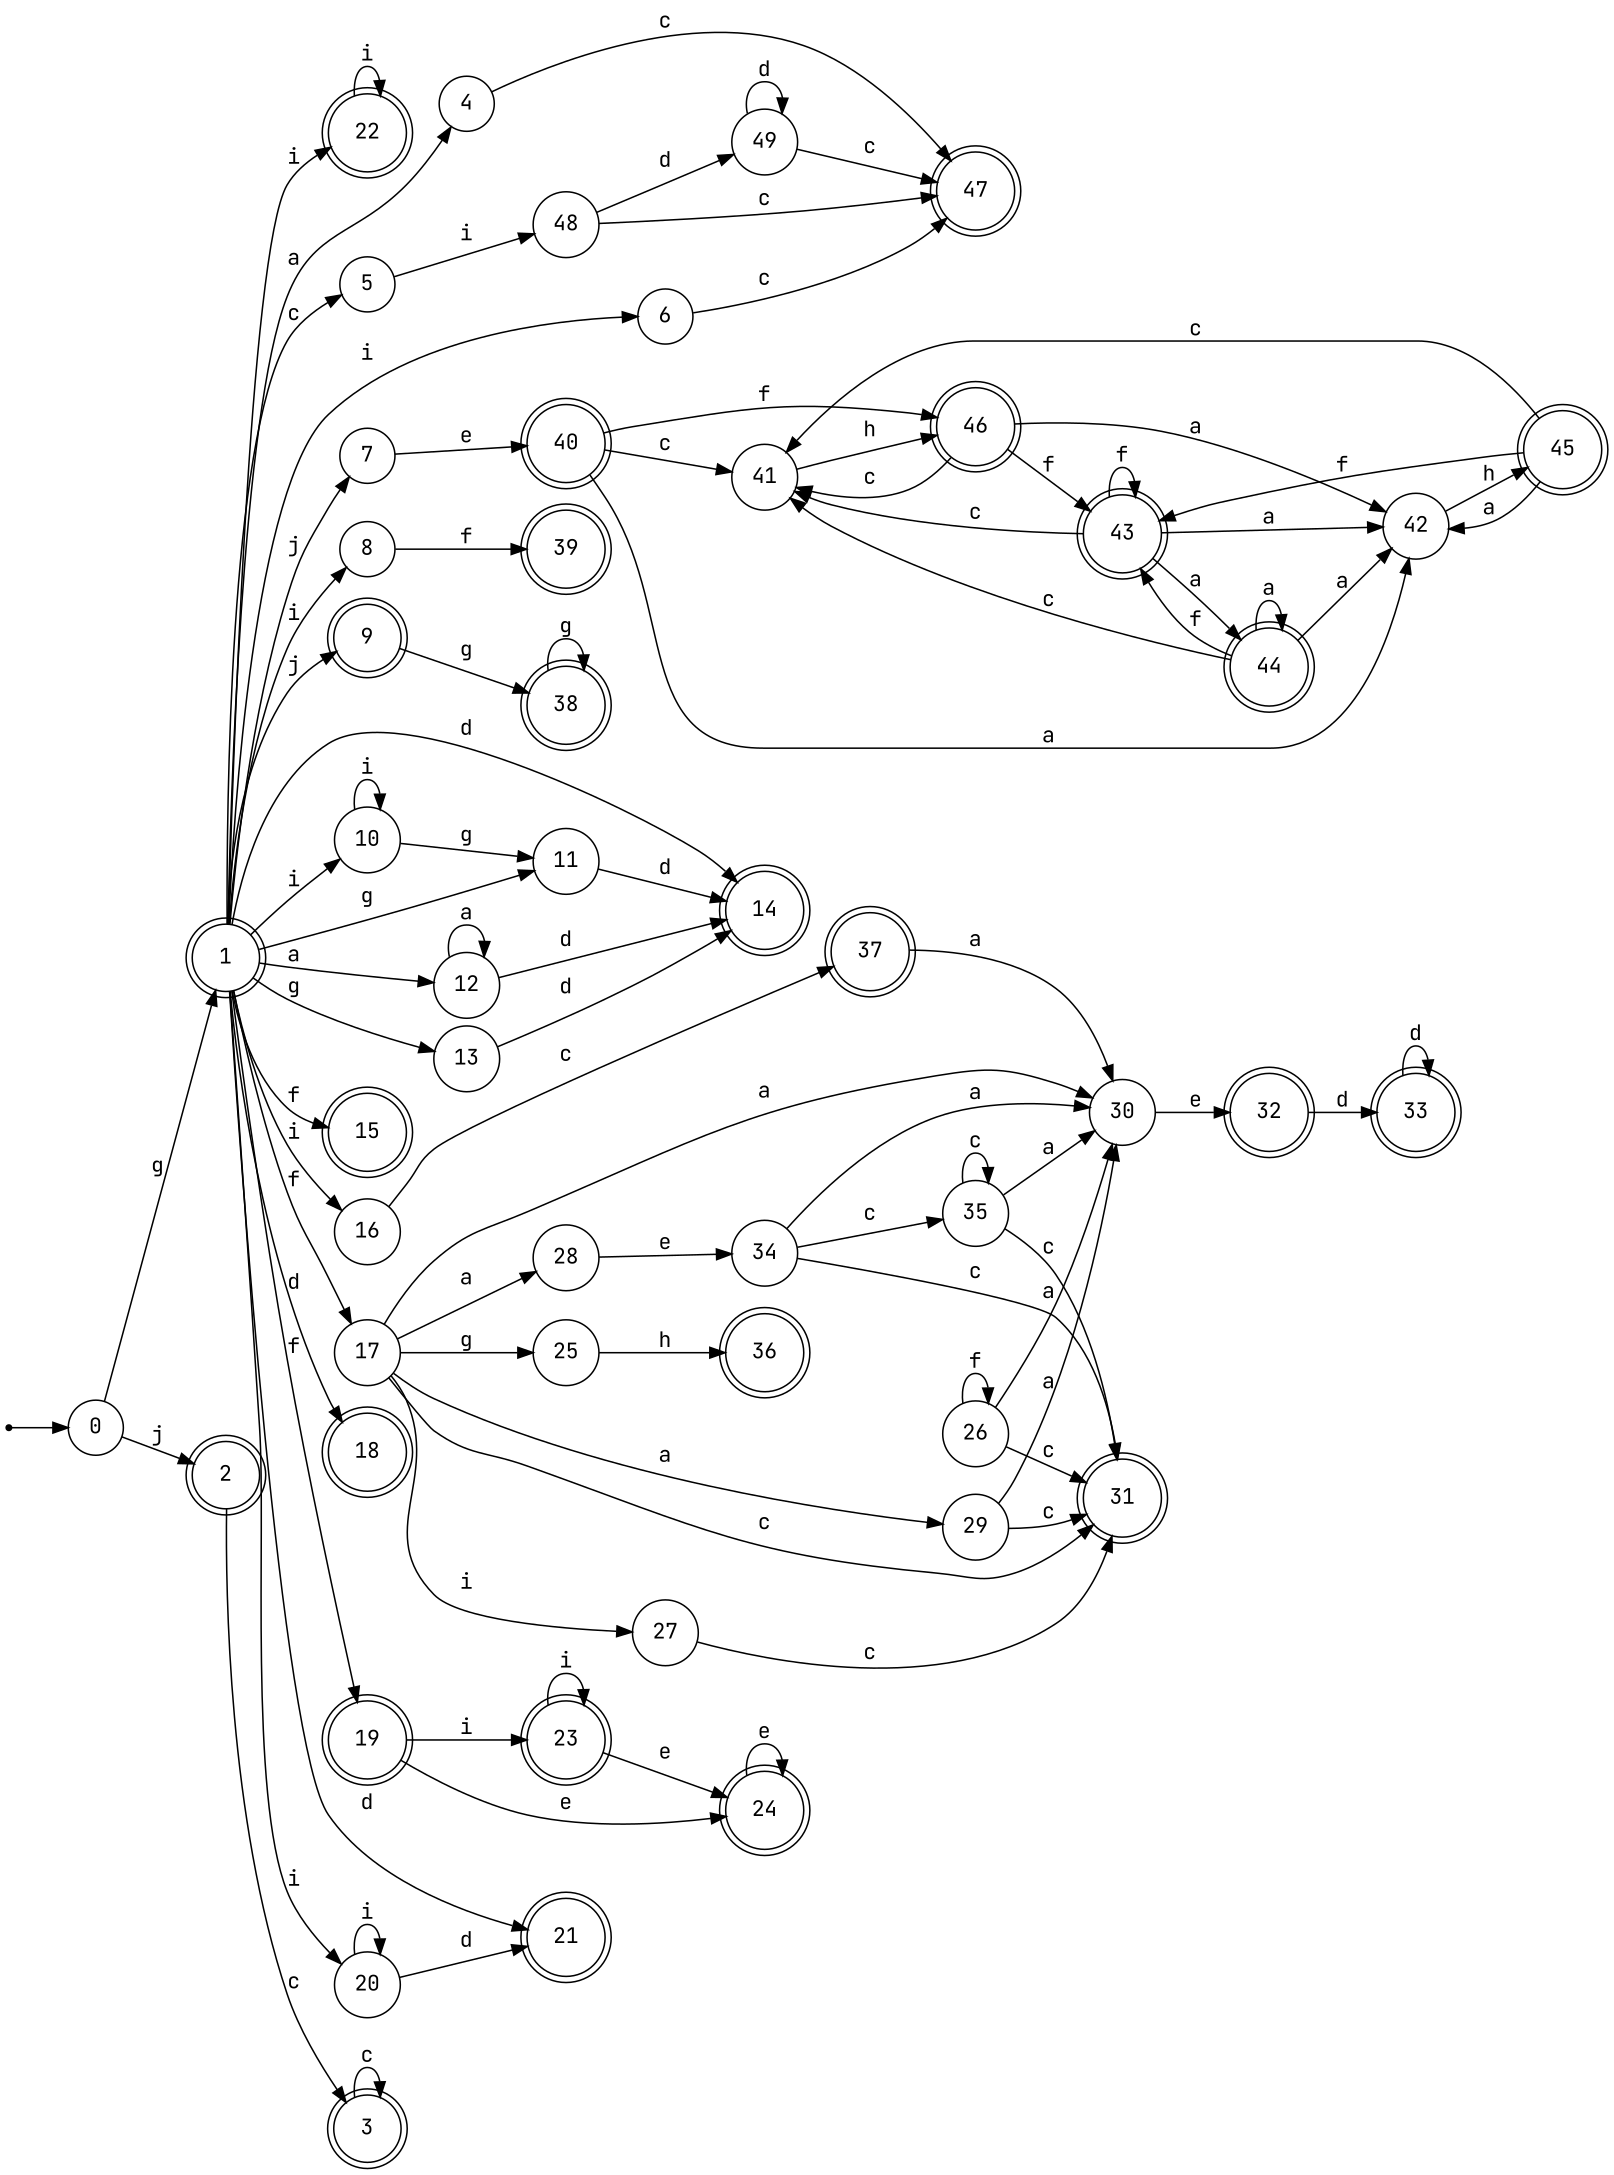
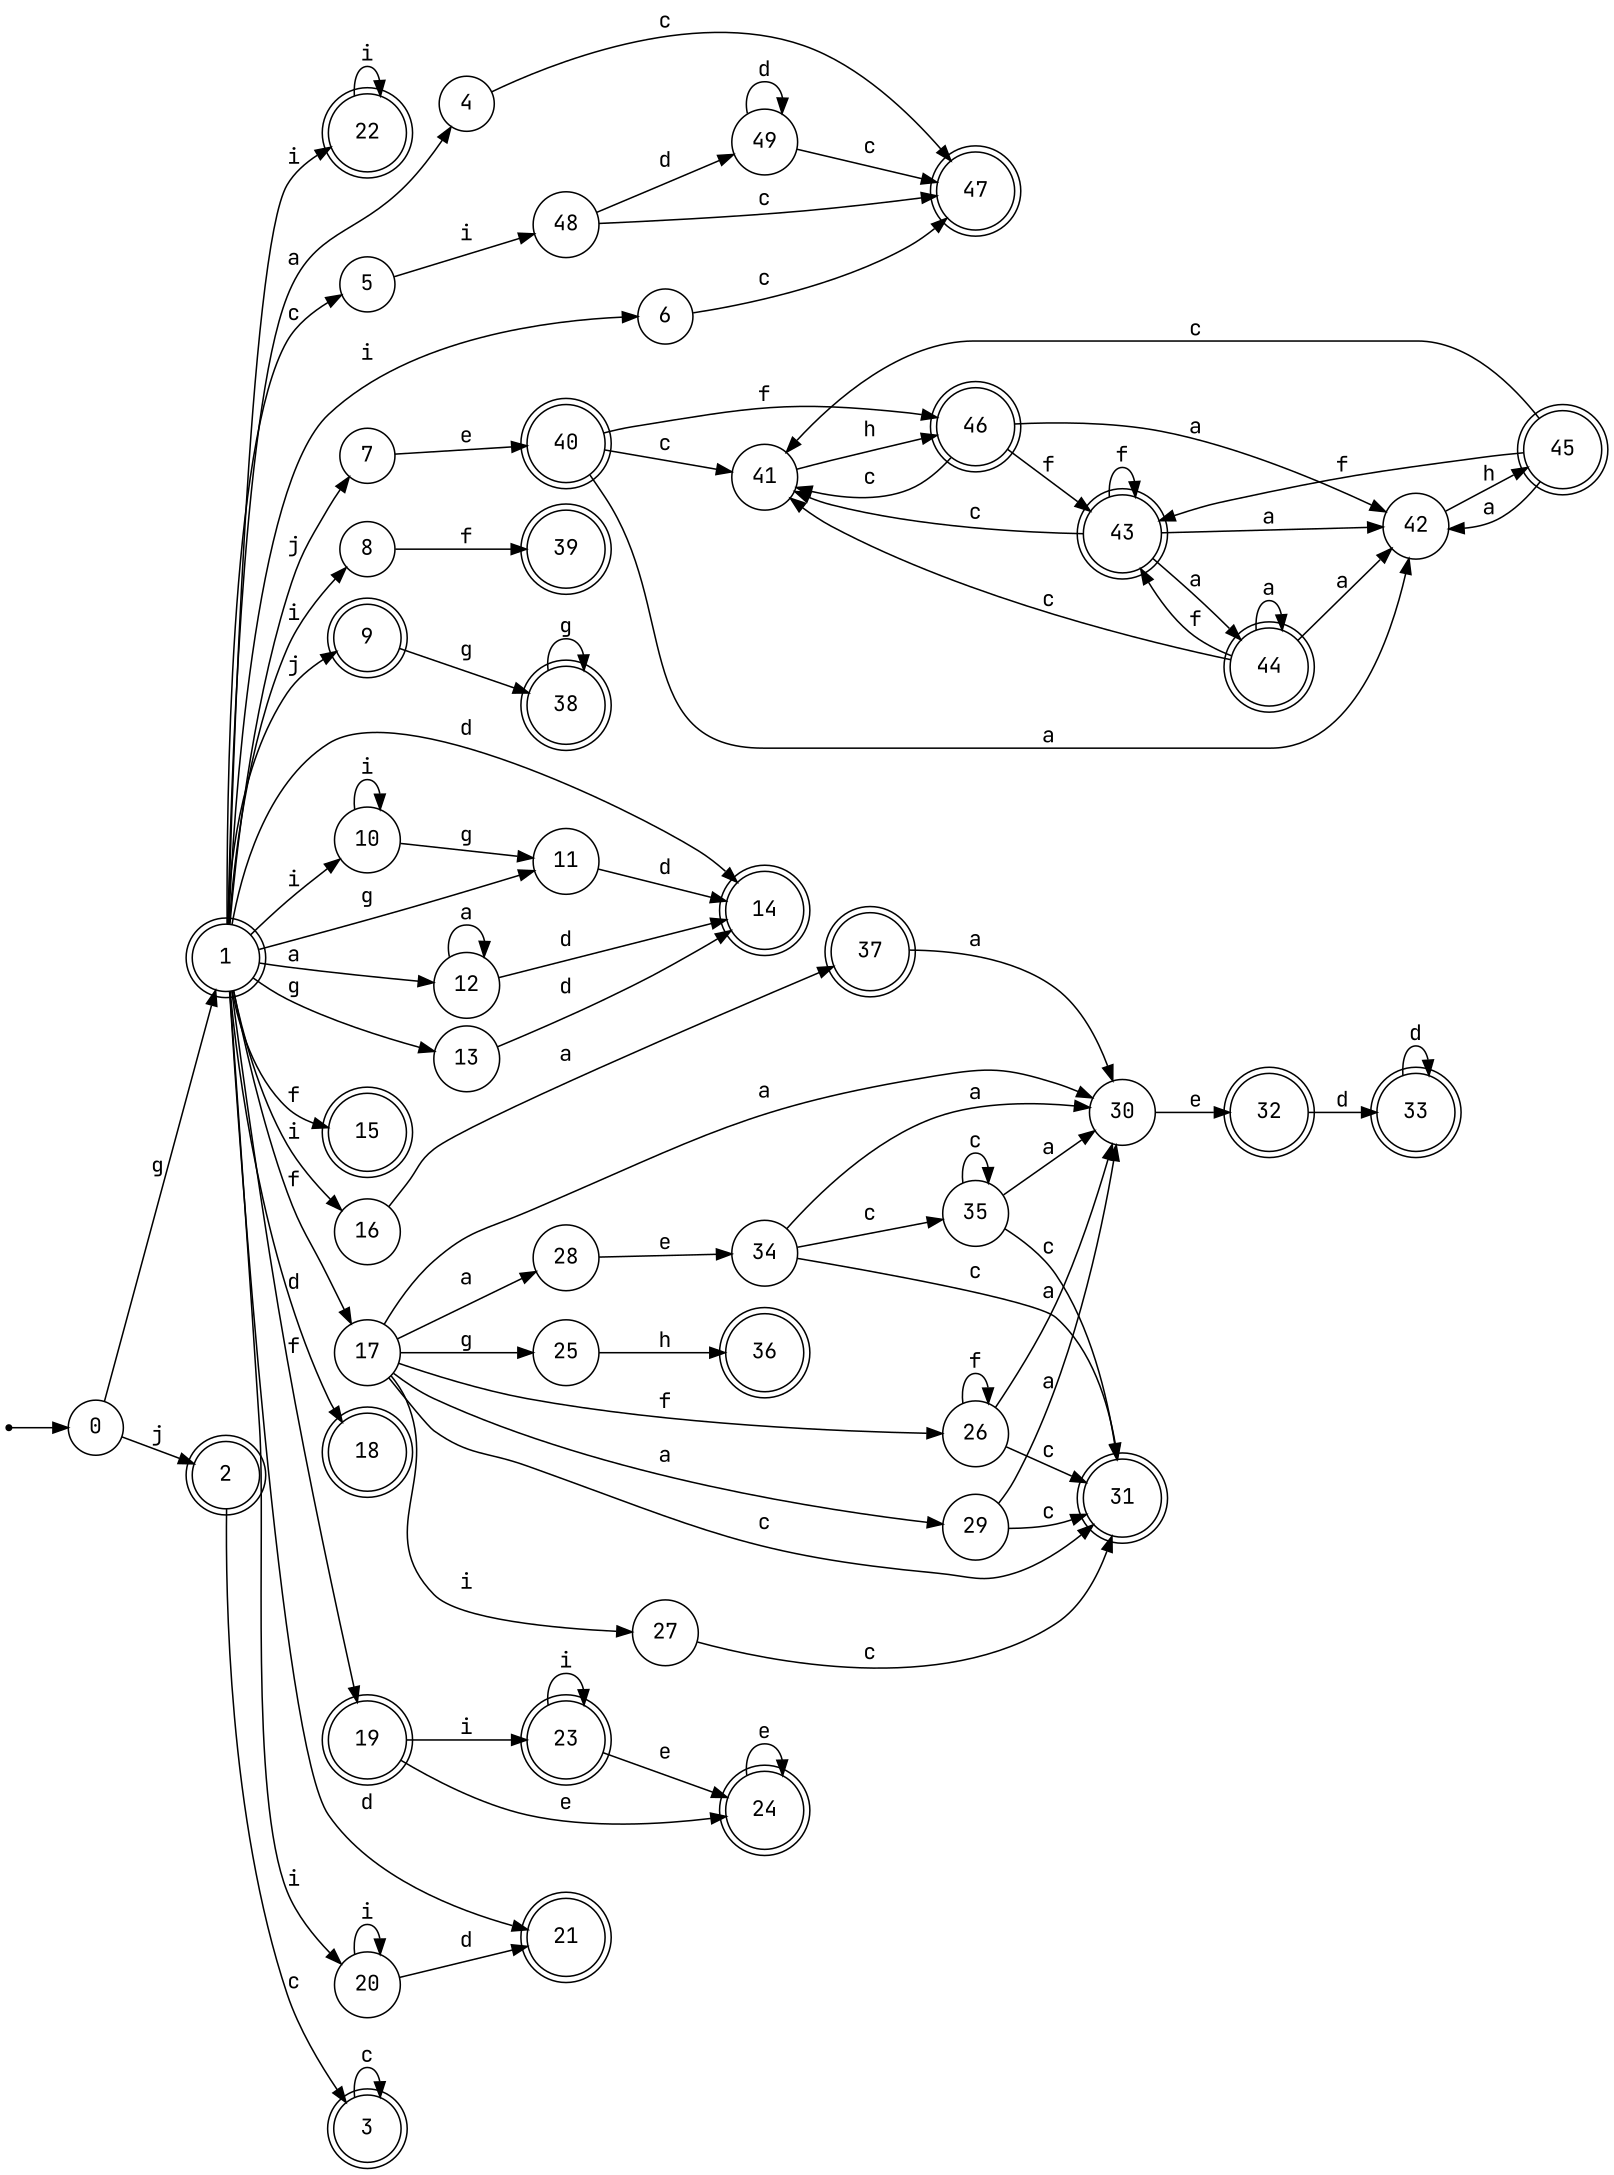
edge "16" -> "37": label "c" -> "a"
edge "17" -> "26": added, label "f"
